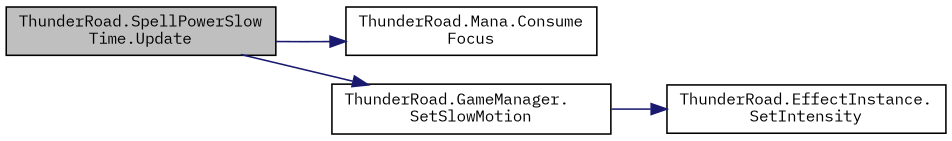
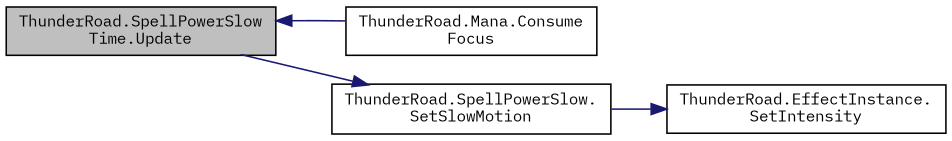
edge "ThunderRoad.SpellPowerSlow Time.Update" -> "ThunderRoad.Mana.Consume Focus": reversed
node "ThunderRoad.GameManager. SetSlowMotion": label "ThunderRoad.GameManager. SetSlowMotion" -> "ThunderRoad.SpellPowerSlow. SetSlowMotion"
